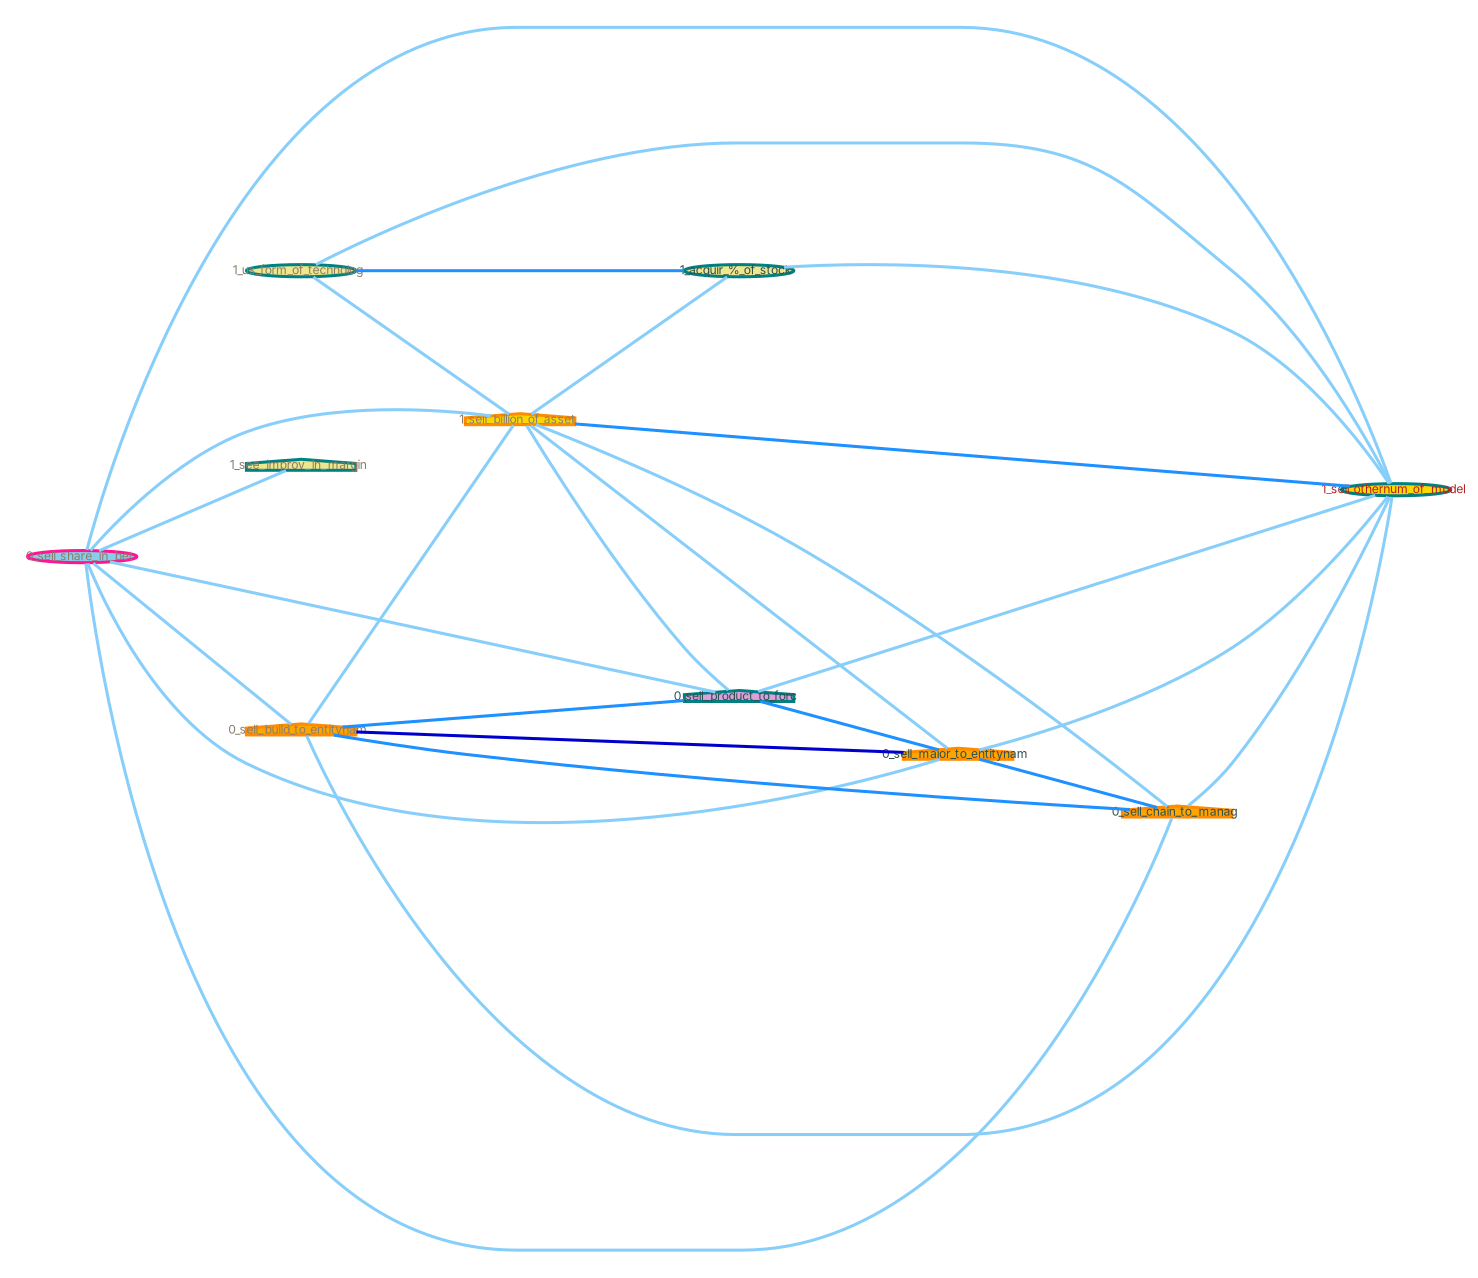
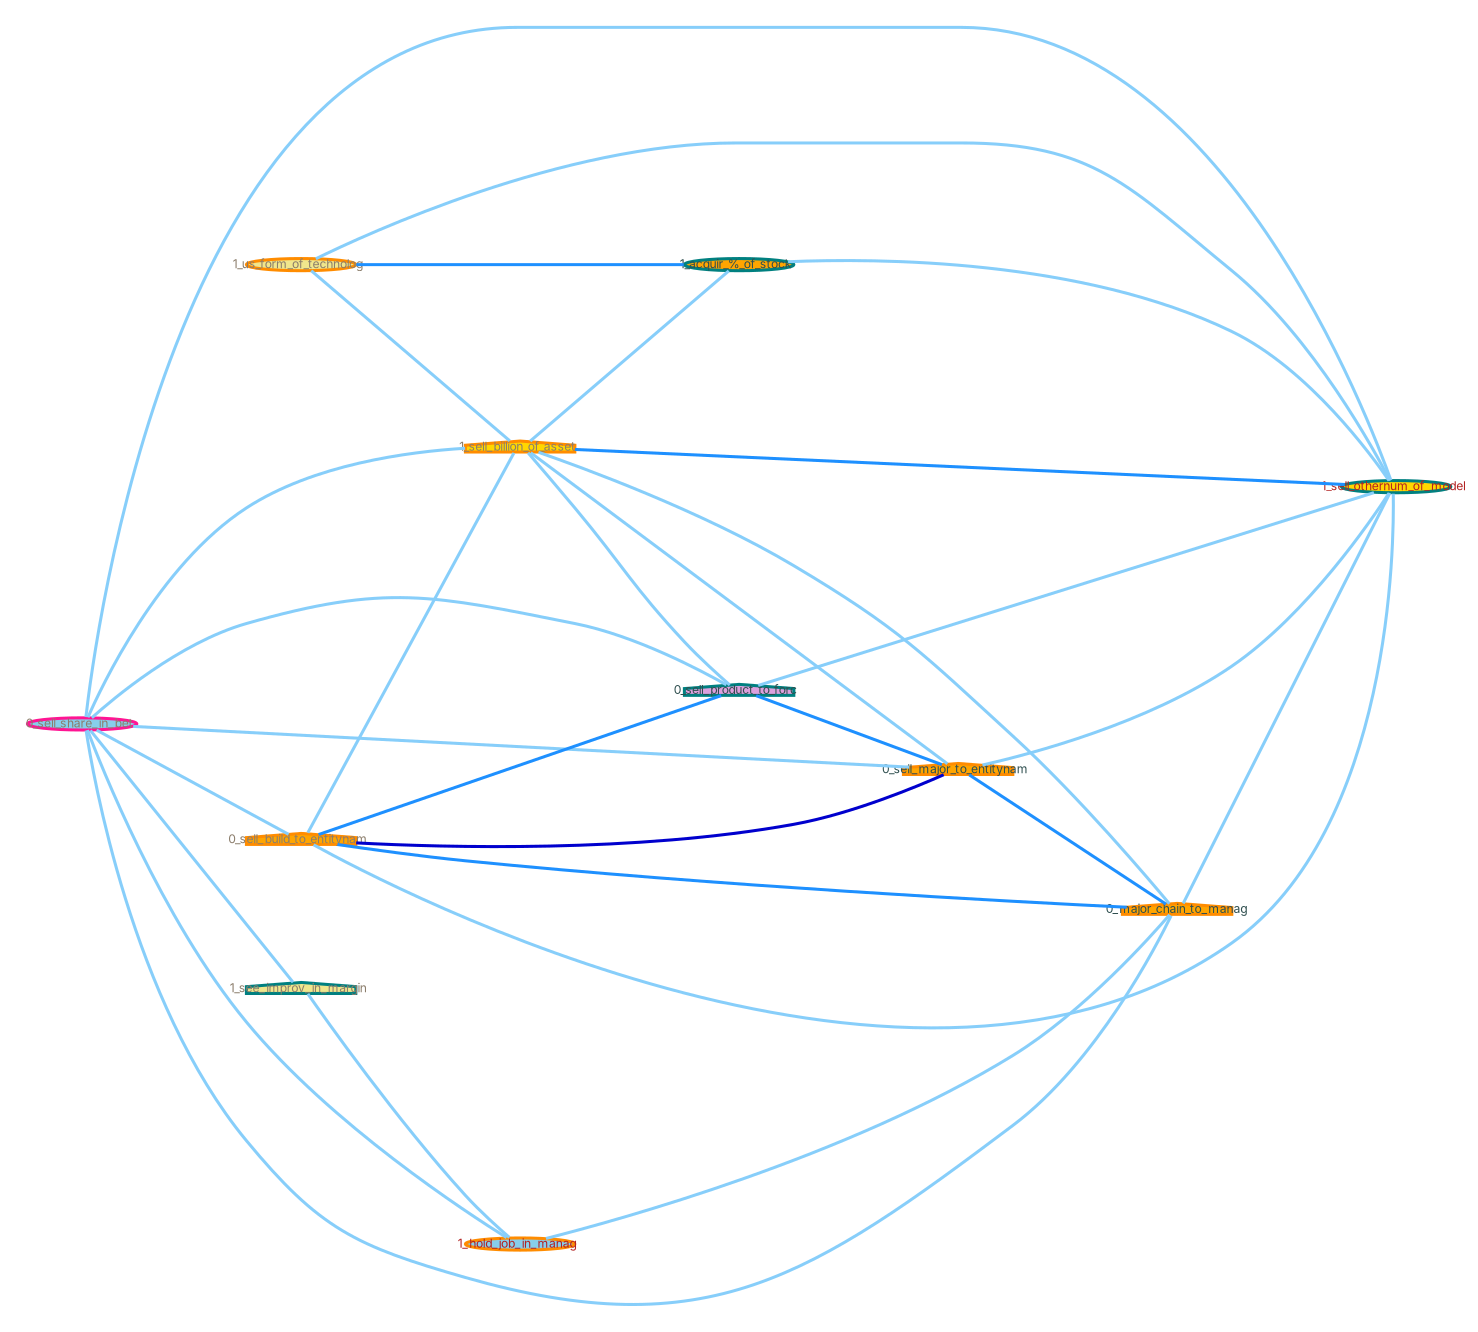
node "1_us_form_of_technolog": color teal -> darkorange
node "1_acquir_%_of_stock": fillcolor khaki -> orange
node "0_sell_chain_to_manag": label "0_sell_chain_to_manag" -> "0_major_chain_to_manag"
node "1_hold_job_in_manag": added
